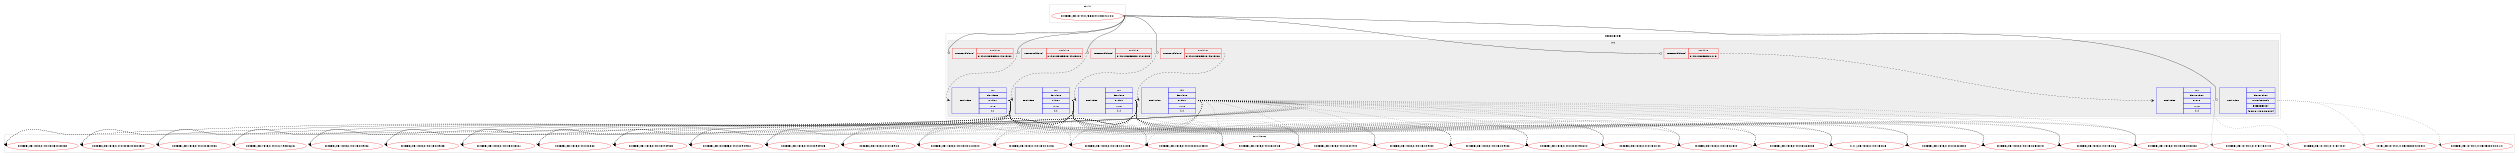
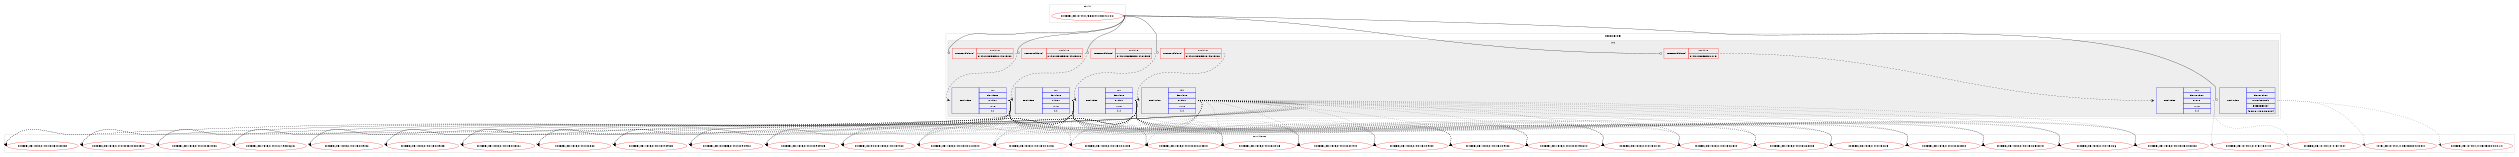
node "portage://dev-lang/python-3.9.20": label "portage://dev-lang/python-3.9.20" -> "portage://conditional-lang/python-3.9.20"
node "pypy://dev-lang/python-3.12.5": label "pypy://dev-lang/python-3.12.5" -> "portage://dev-lang/python-3.12.5"
